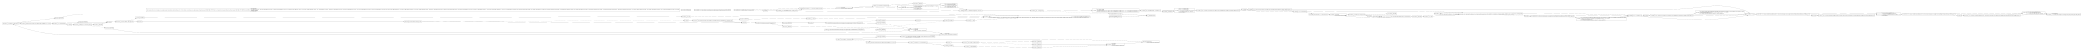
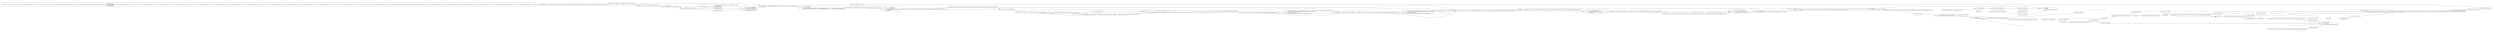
node "47: 0x0164": added
